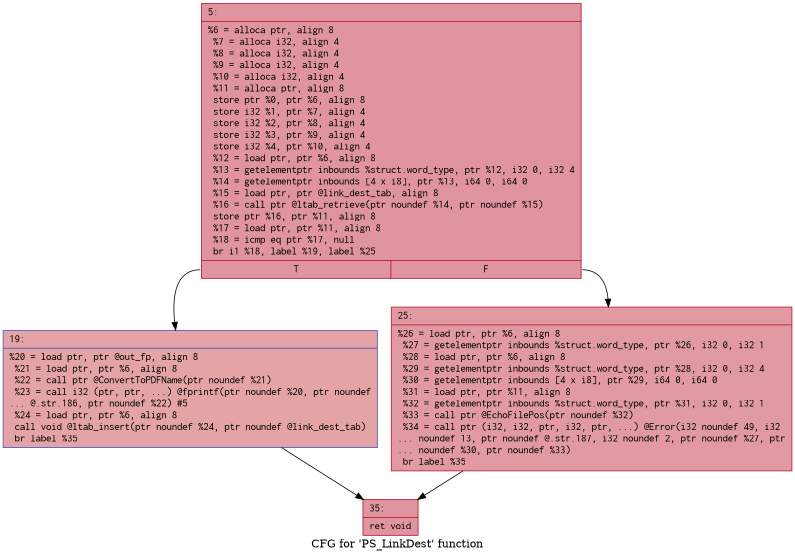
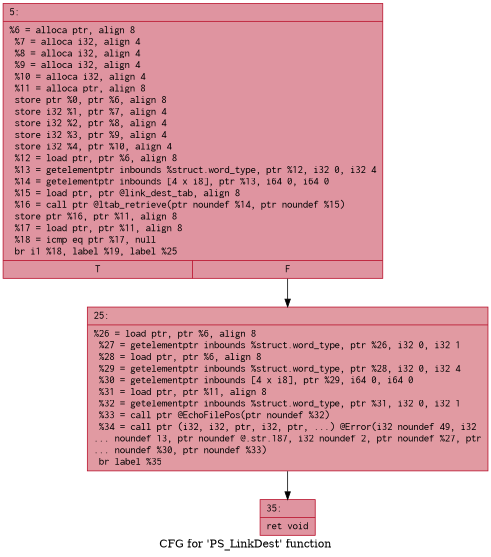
node "19:": removed
